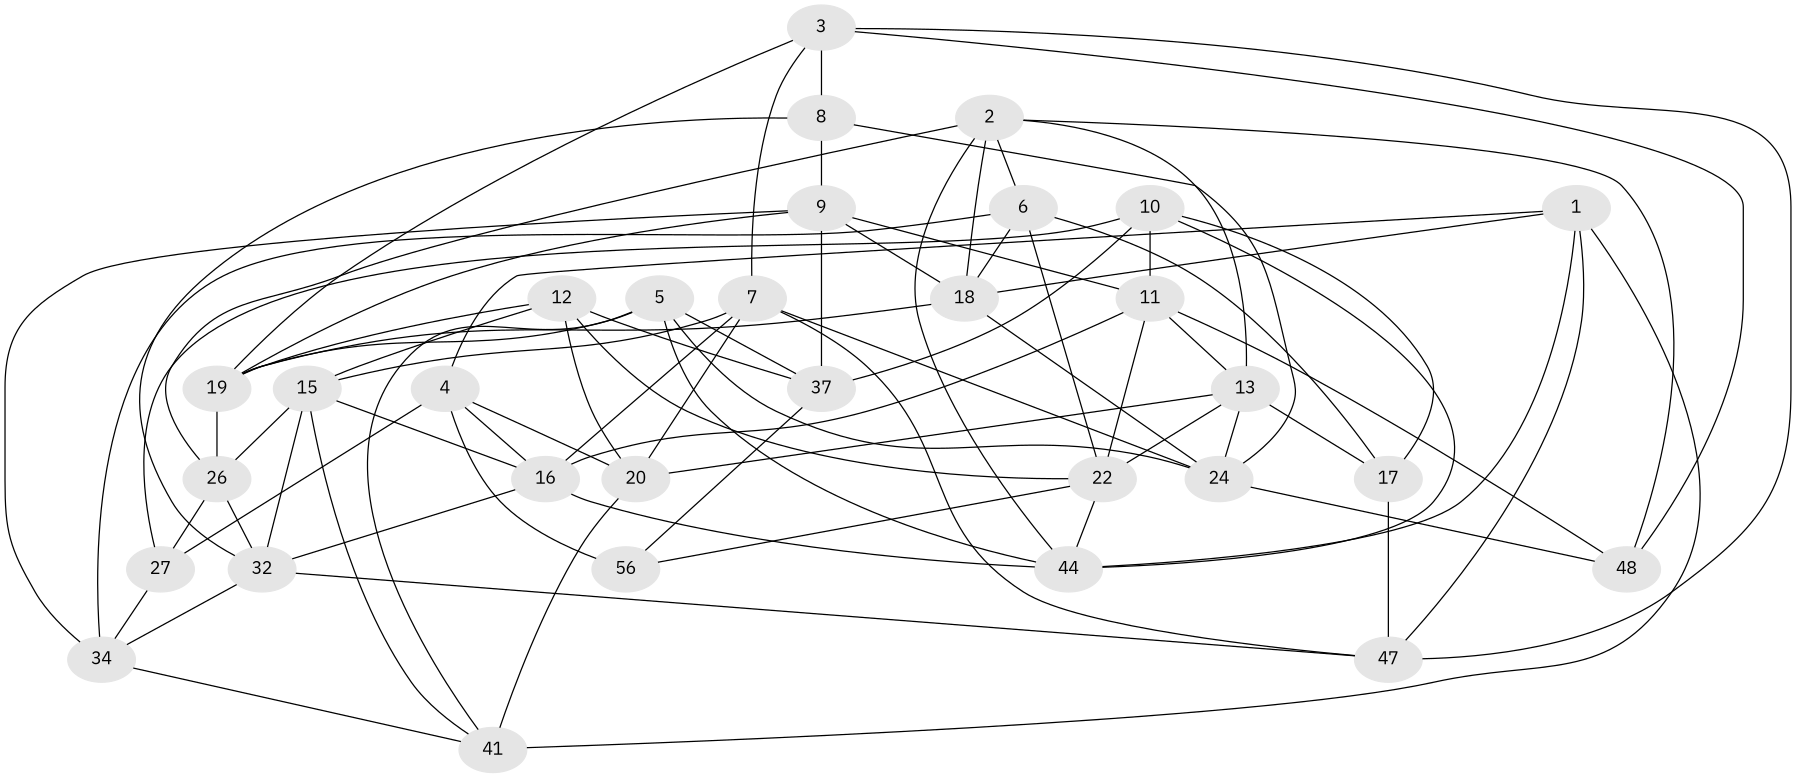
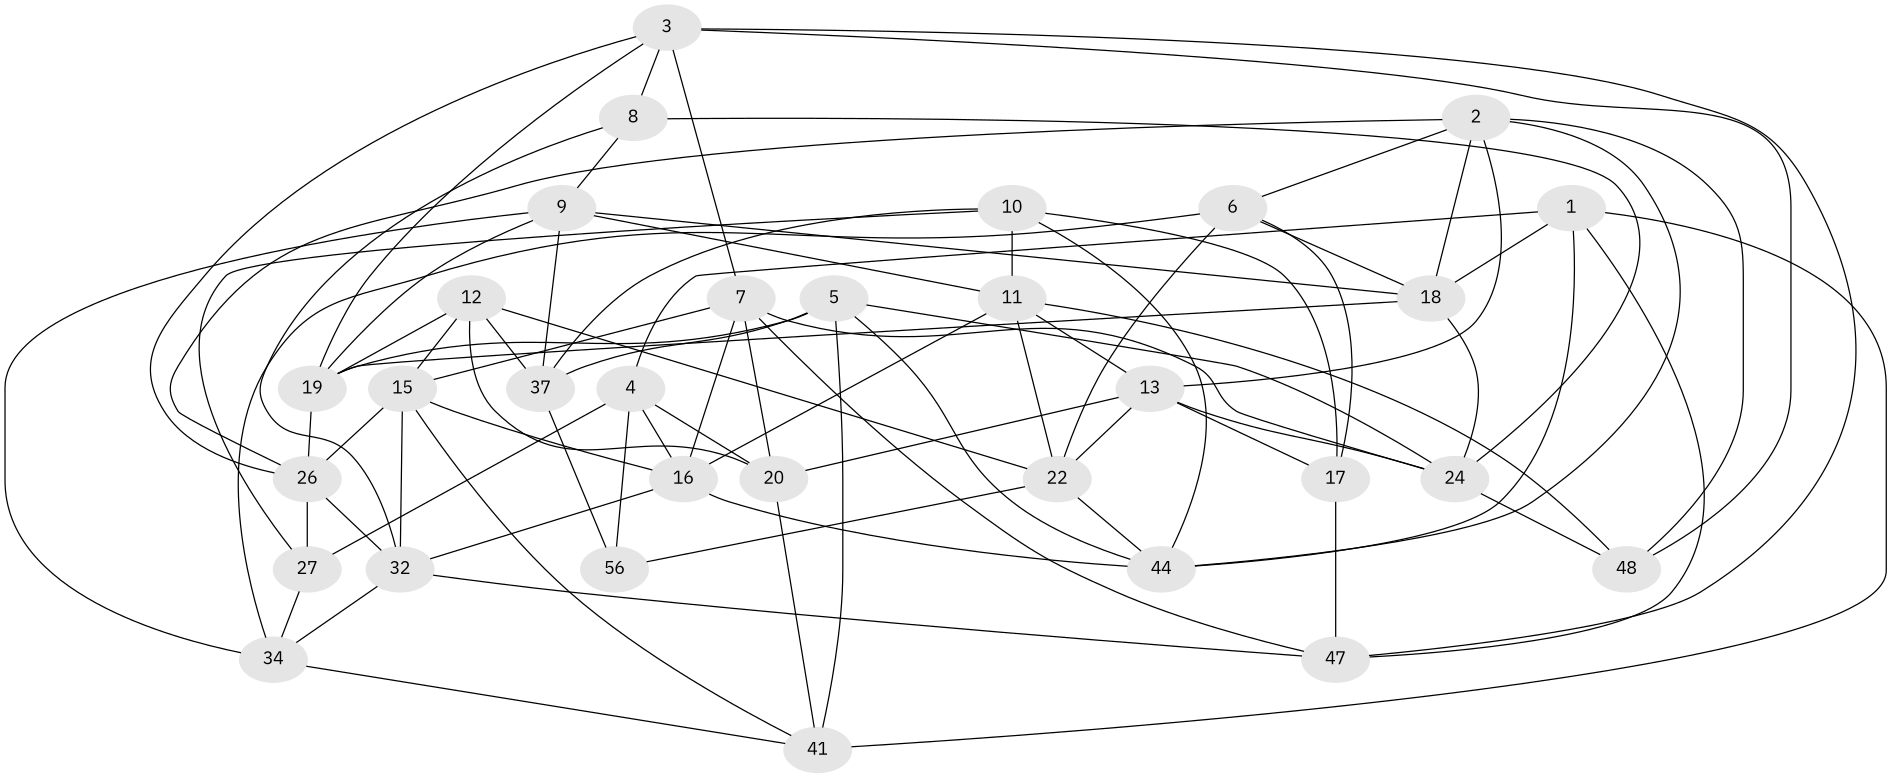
edge "3" -- "26": added
